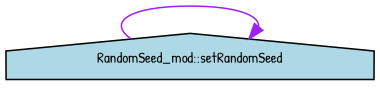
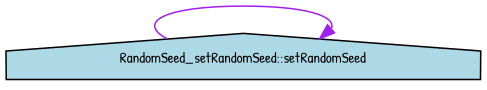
node "RandomSeed_mod::setRandomSeed": label "RandomSeed_mod::setRandomSeed" -> "RandomSeed_setRandomSeed::setRandomSeed"
